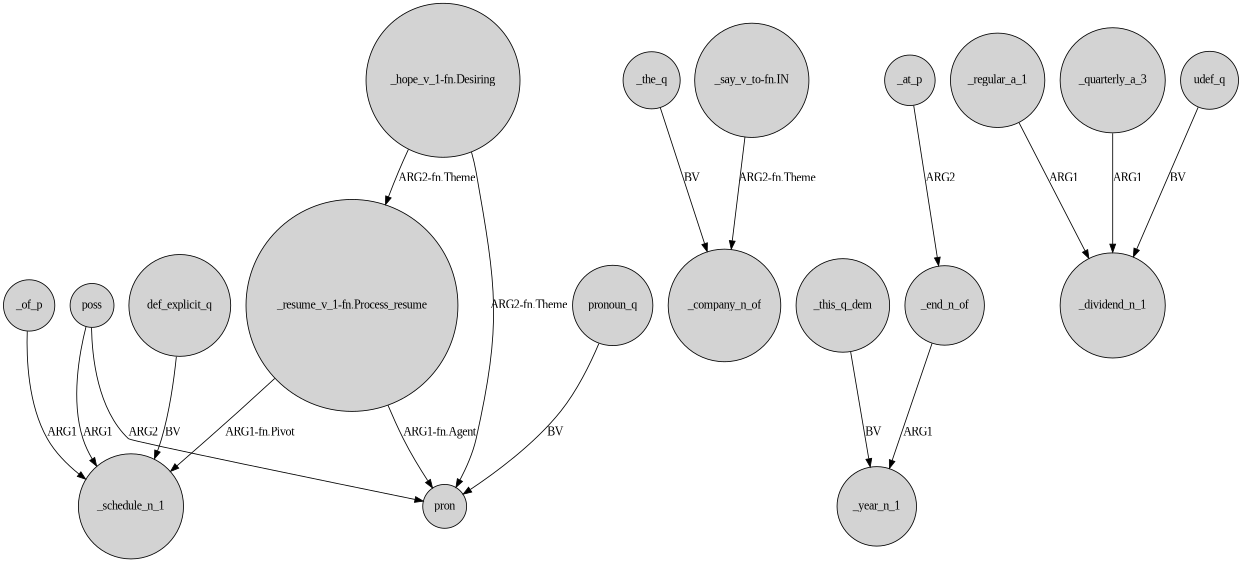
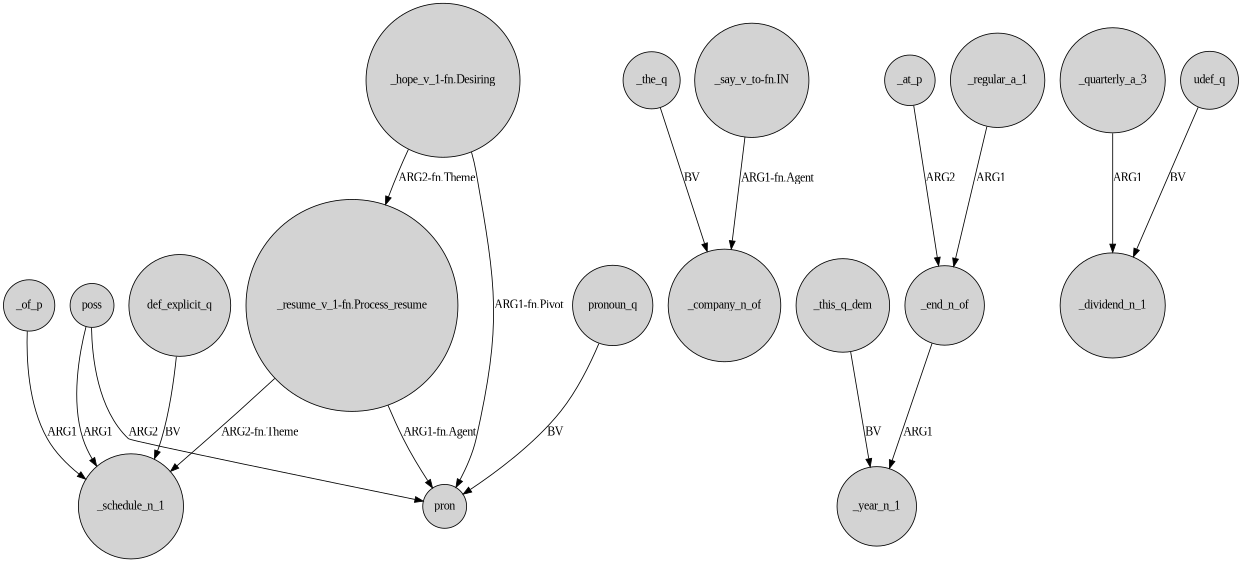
edge "_say_v_to-fn.IN" -> "_company_n_of": label "ARG2-fn.Theme" -> "ARG1-fn.Agent"
edge "_regular_a_1" -> "_dividend_n_1": now "_regular_a_1" -> "_end_n_of"
edge "_hope_v_1-fn.Desiring" -> "pron": label "ARG2-fn.Theme" -> "ARG1-fn.Pivot"
edge "_resume_v_1-fn.Process_resume" -> "_schedule_n_1": label "ARG1-fn.Pivot" -> "ARG2-fn.Theme"
